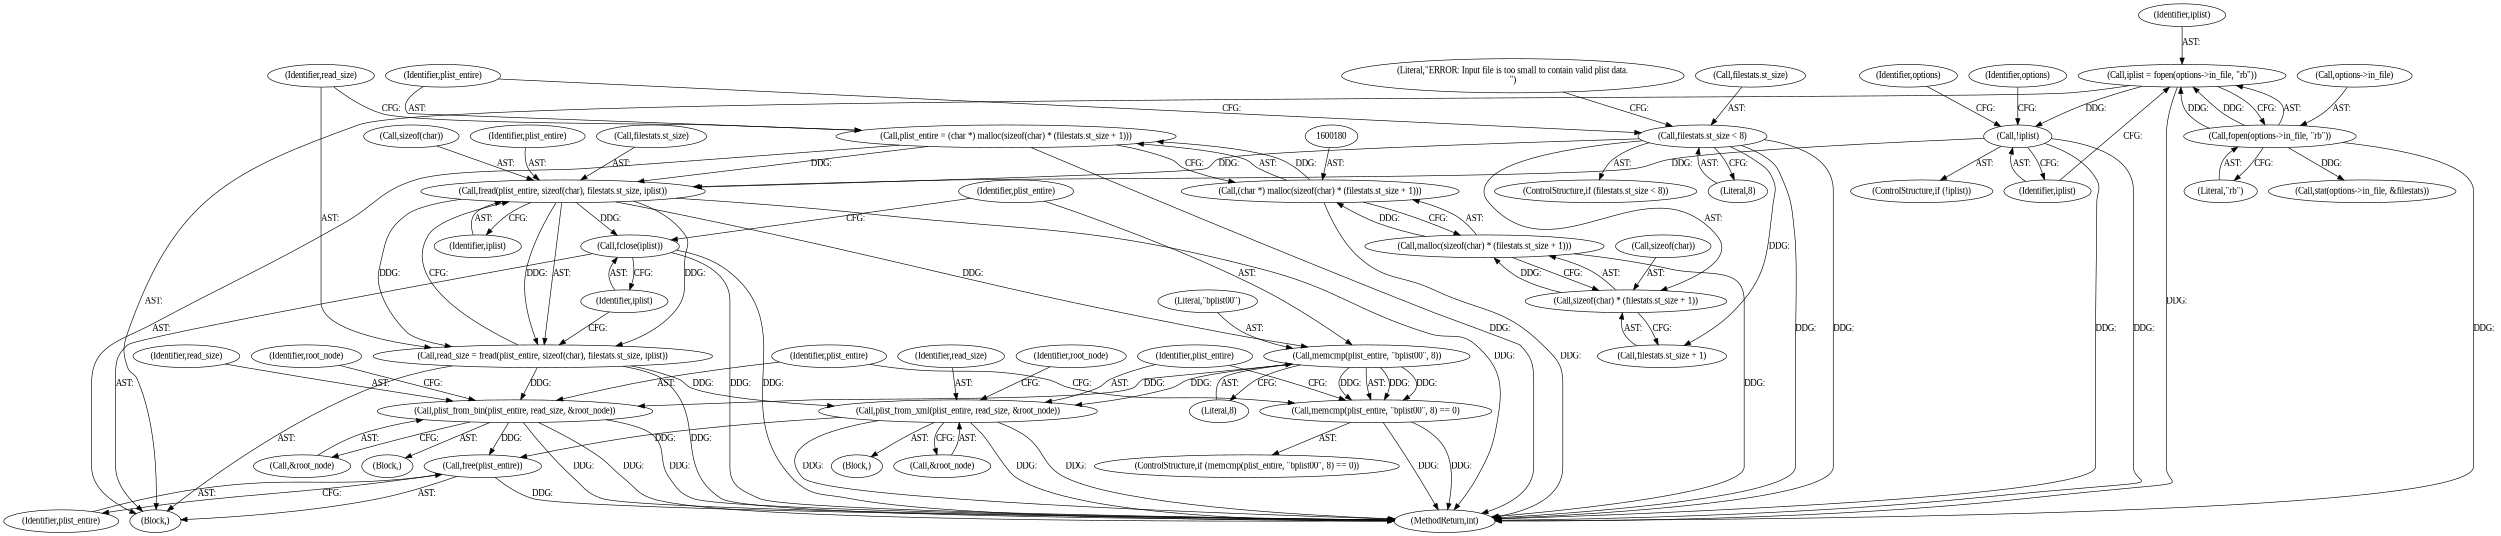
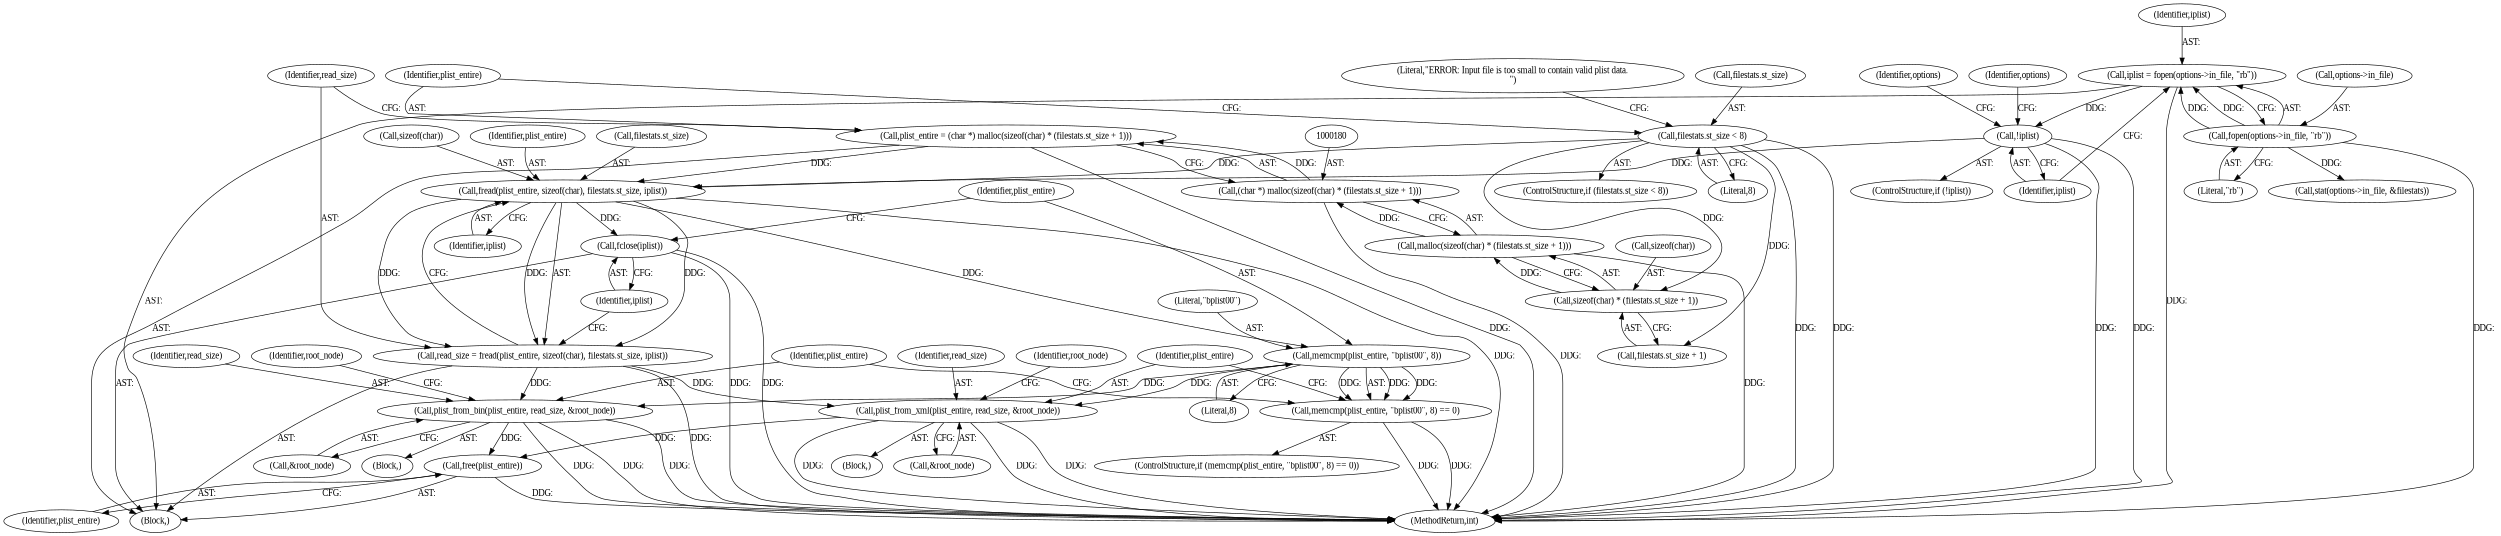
node "1600180": label "1600180" -> "1000180"
edge "(Call,filestats.st_size < 8)" -> "(Call,sizeof(char) * (filestats.st_size + 1))": label "AST: " -> "DDG: "
